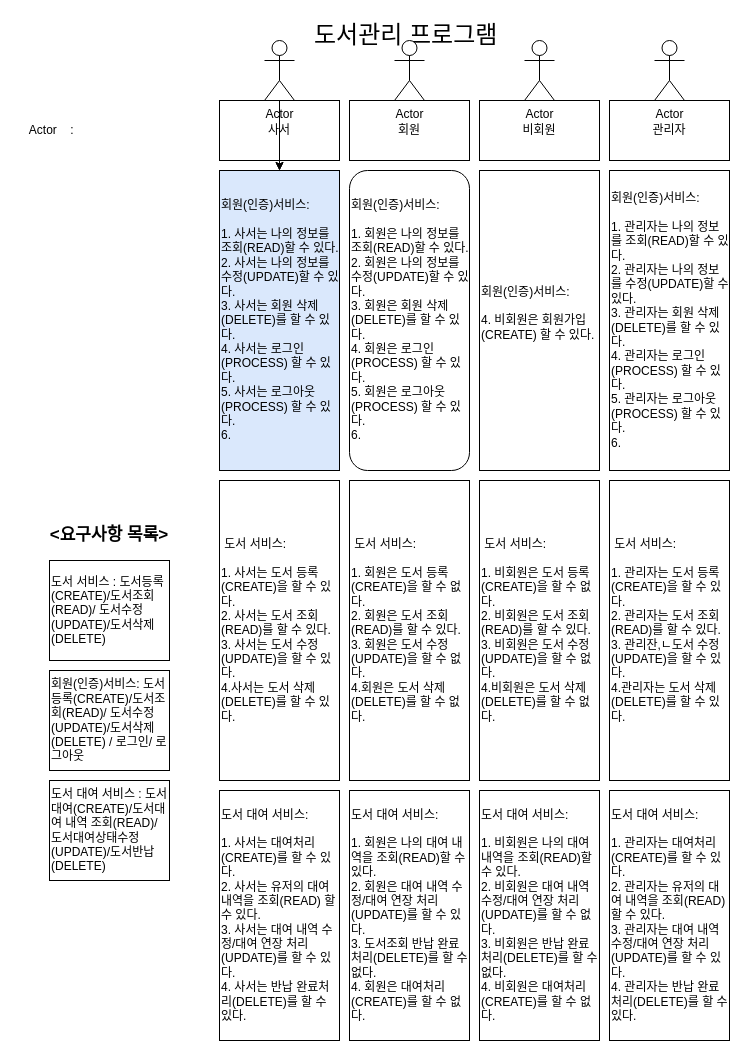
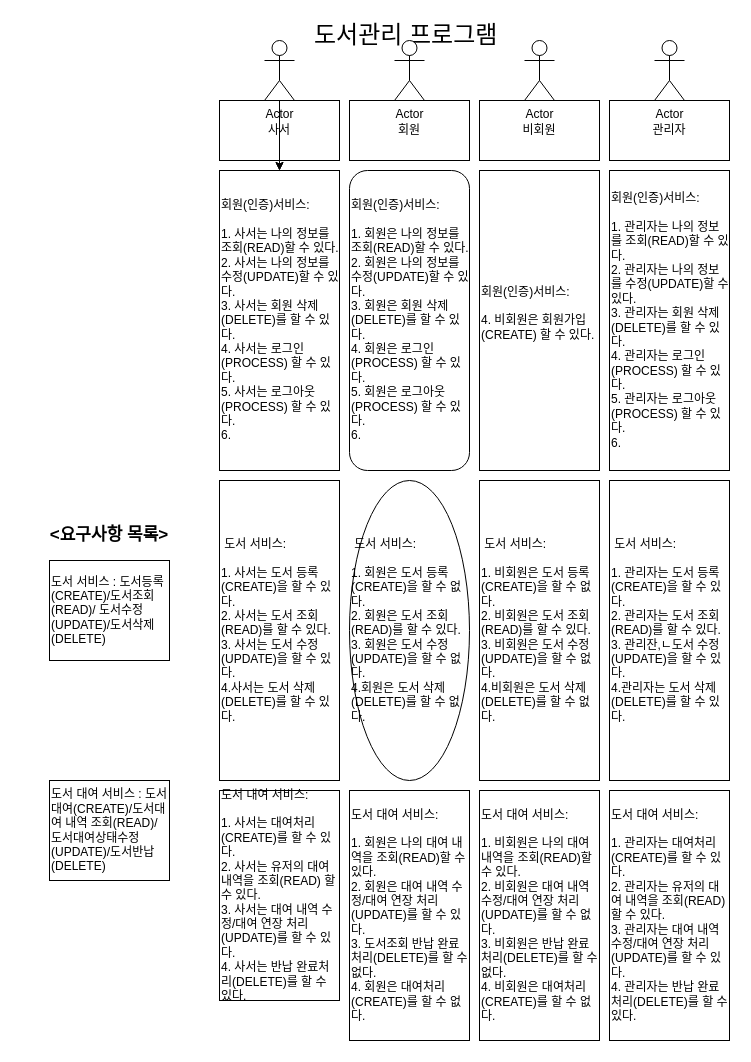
node "Actor :": removed
node "회원(인증)서비스: 1. 사서는 나의 정보를 조회(READ)할 수 있다. 2. 사서는 나의 정보를 수정(UPDATE)할 수 있다. 3. 사서는 회원 삭제(DELETE)를 할 수 있다. 4. 사서는 로그인(PROCESS) 할 수 있다. 5. 사서는 로그아웃(PROCESS) 할 수 있다. 6.": fillcolor #dae8fc -> #ffffff
node "도서 서비스: 1. 회원은 도서 등록(CREATE)을 할 수 없다. 2. 회원은 도서 조회(READ)를 할 수 있다. 3. 회원은 도서 수정(UPDATE)을 할 수 없다. 4.회원은 도서 삭제(DELETE)를 할 수 없다.": shape rectangle -> ellipse
node "회원(인증)서비스: 도서등록(CREATE)/도서조회(READ)/ 도서수정(UPDATE)/도서삭제(DELETE) / 로그인/ 로그아웃": removed
node "도서 대여 서비스: 1. 사서는 대여처리(CREATE)를 할 수 있다. 2. 사서는 유저의 대여 내역을 조회(READ) 할 수 있다. 3. 사서는 대여 내역 수정/대여 연장 처리(UPDATE)를 할 수 있다. 4. 사서는 반납 완료처리(DELETE)를 할 수 있다.": size 120x250 -> 120x210
